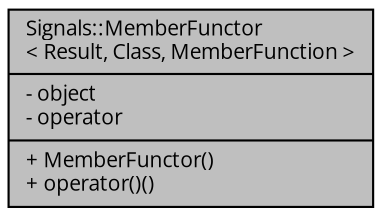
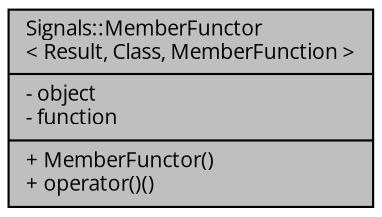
node "Signals::MemberFunctor": text "- operator" -> "- function"
